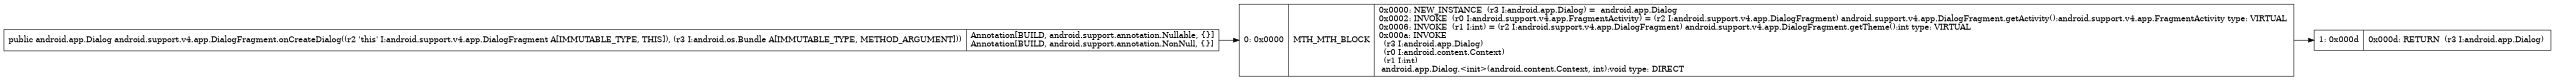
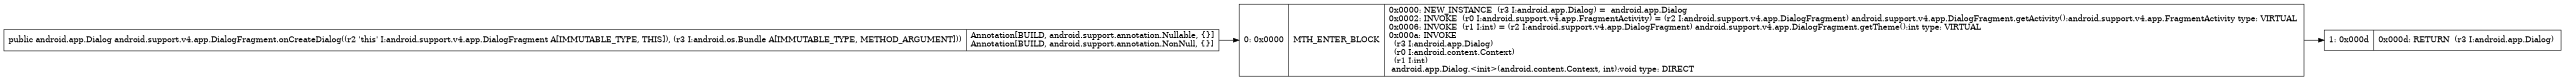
node "0: 0x0000": text "MTH_MTH_BLOCK" -> "MTH_ENTER_BLOCK"
